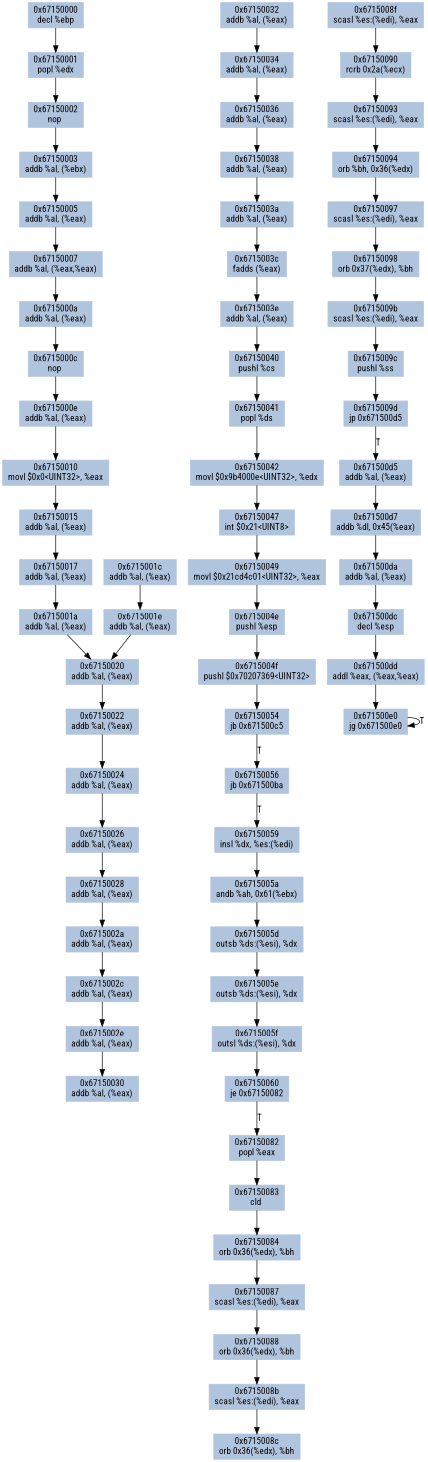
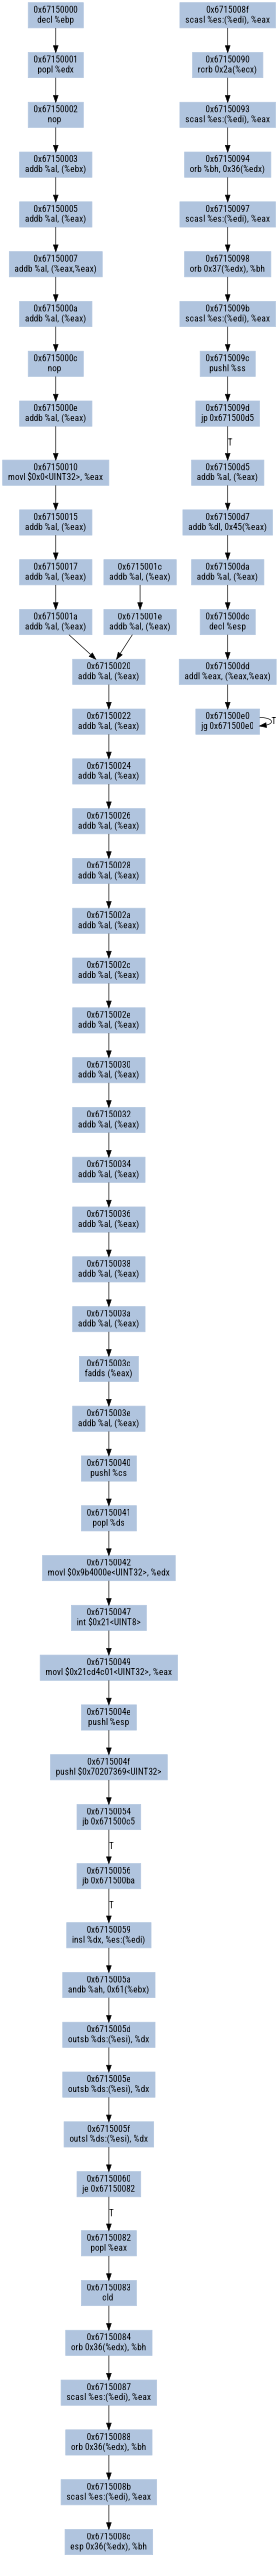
edge "0x67150030 addb %al, (%eax)" -> "0x67150032 addb %al, (%eax)": added
node "0x6715008c orb 0x36(%edx), %bh": label "0x6715008c orb 0x36(%edx), %bh" -> "0x6715008c esp 0x36(%edx), %bh"
